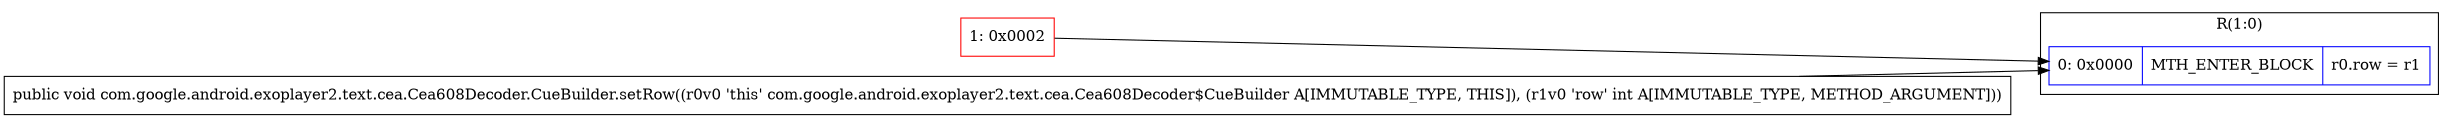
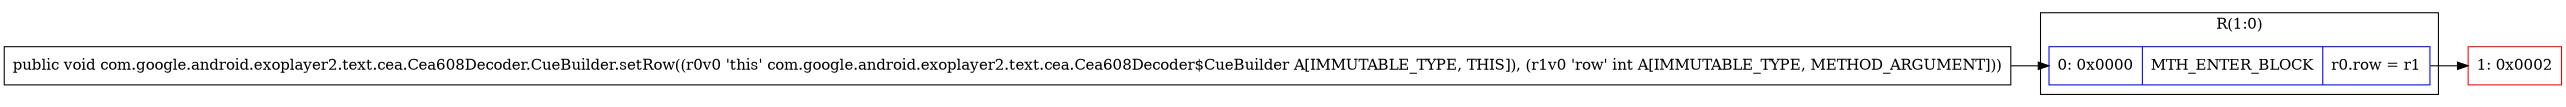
edge "1: 0x0002" -> "0: 0x0000": reversed
